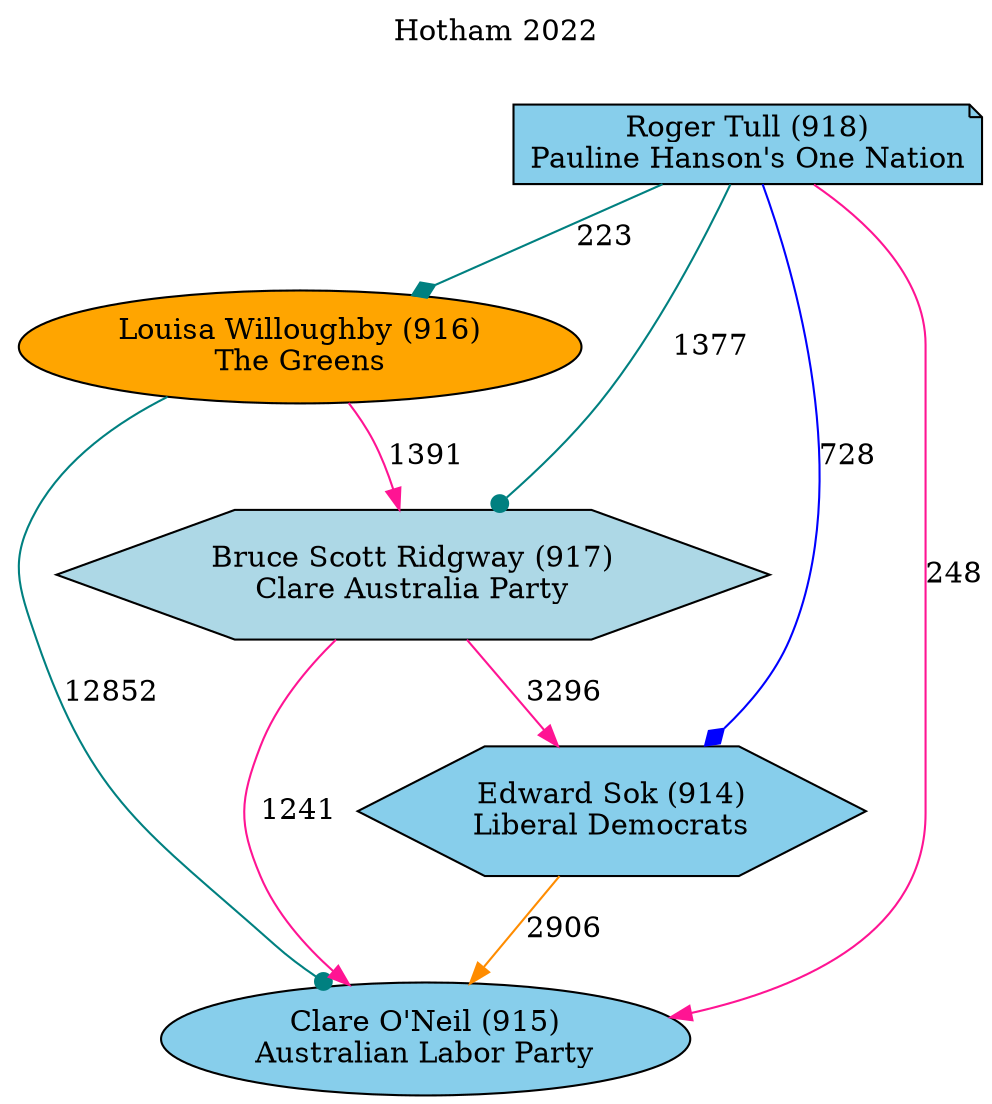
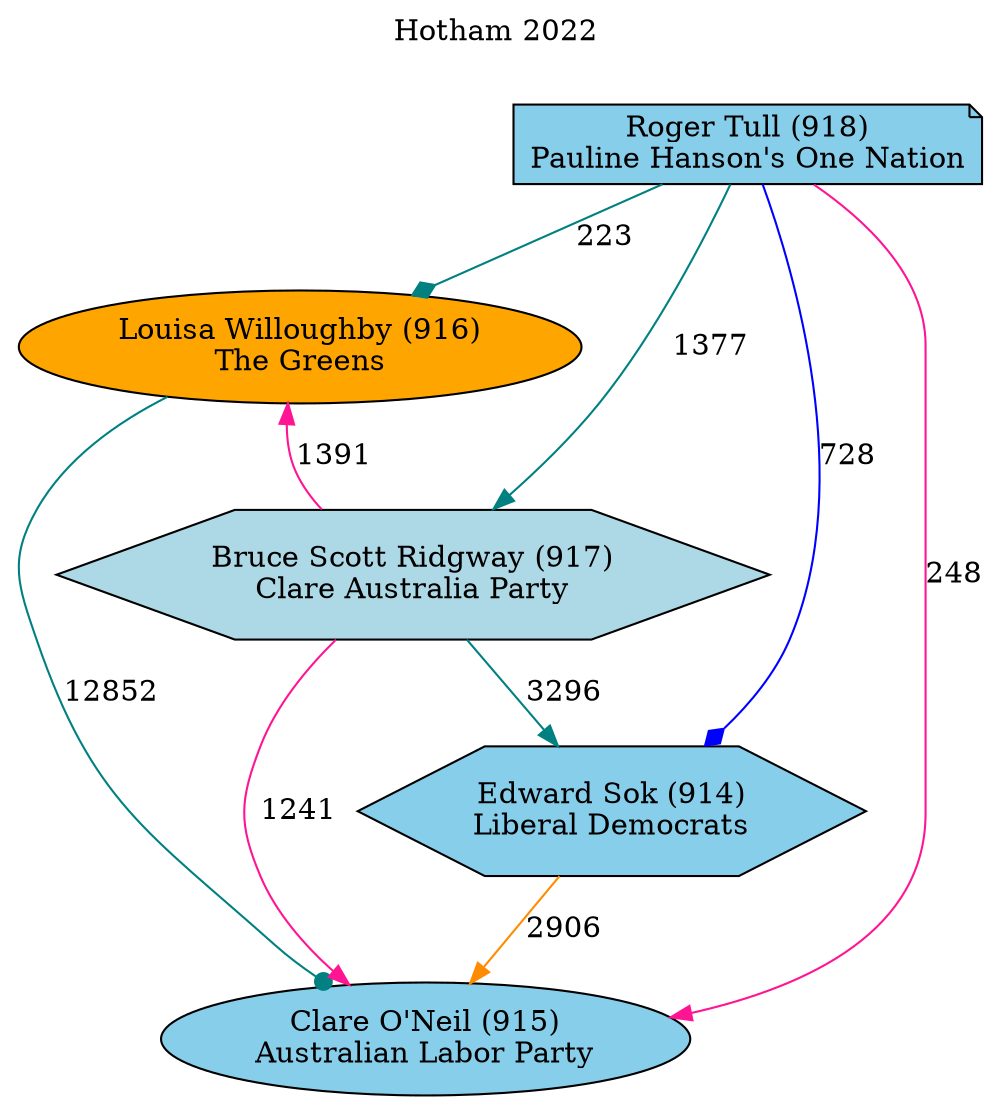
edge "Roger Tull (918) Pauline Hanson's One Nation" -> "Bruce Scott Ridgway (917) Clare Australia Party": arrowhead dot -> normal
edge "Louisa Willoughby (916) The Greens" -> "Bruce Scott Ridgway (917) Clare Australia Party": reversed
edge "Bruce Scott Ridgway (917) Clare Australia Party" -> "Edward Sok (914) Liberal Democrats": color deeppink -> teal
